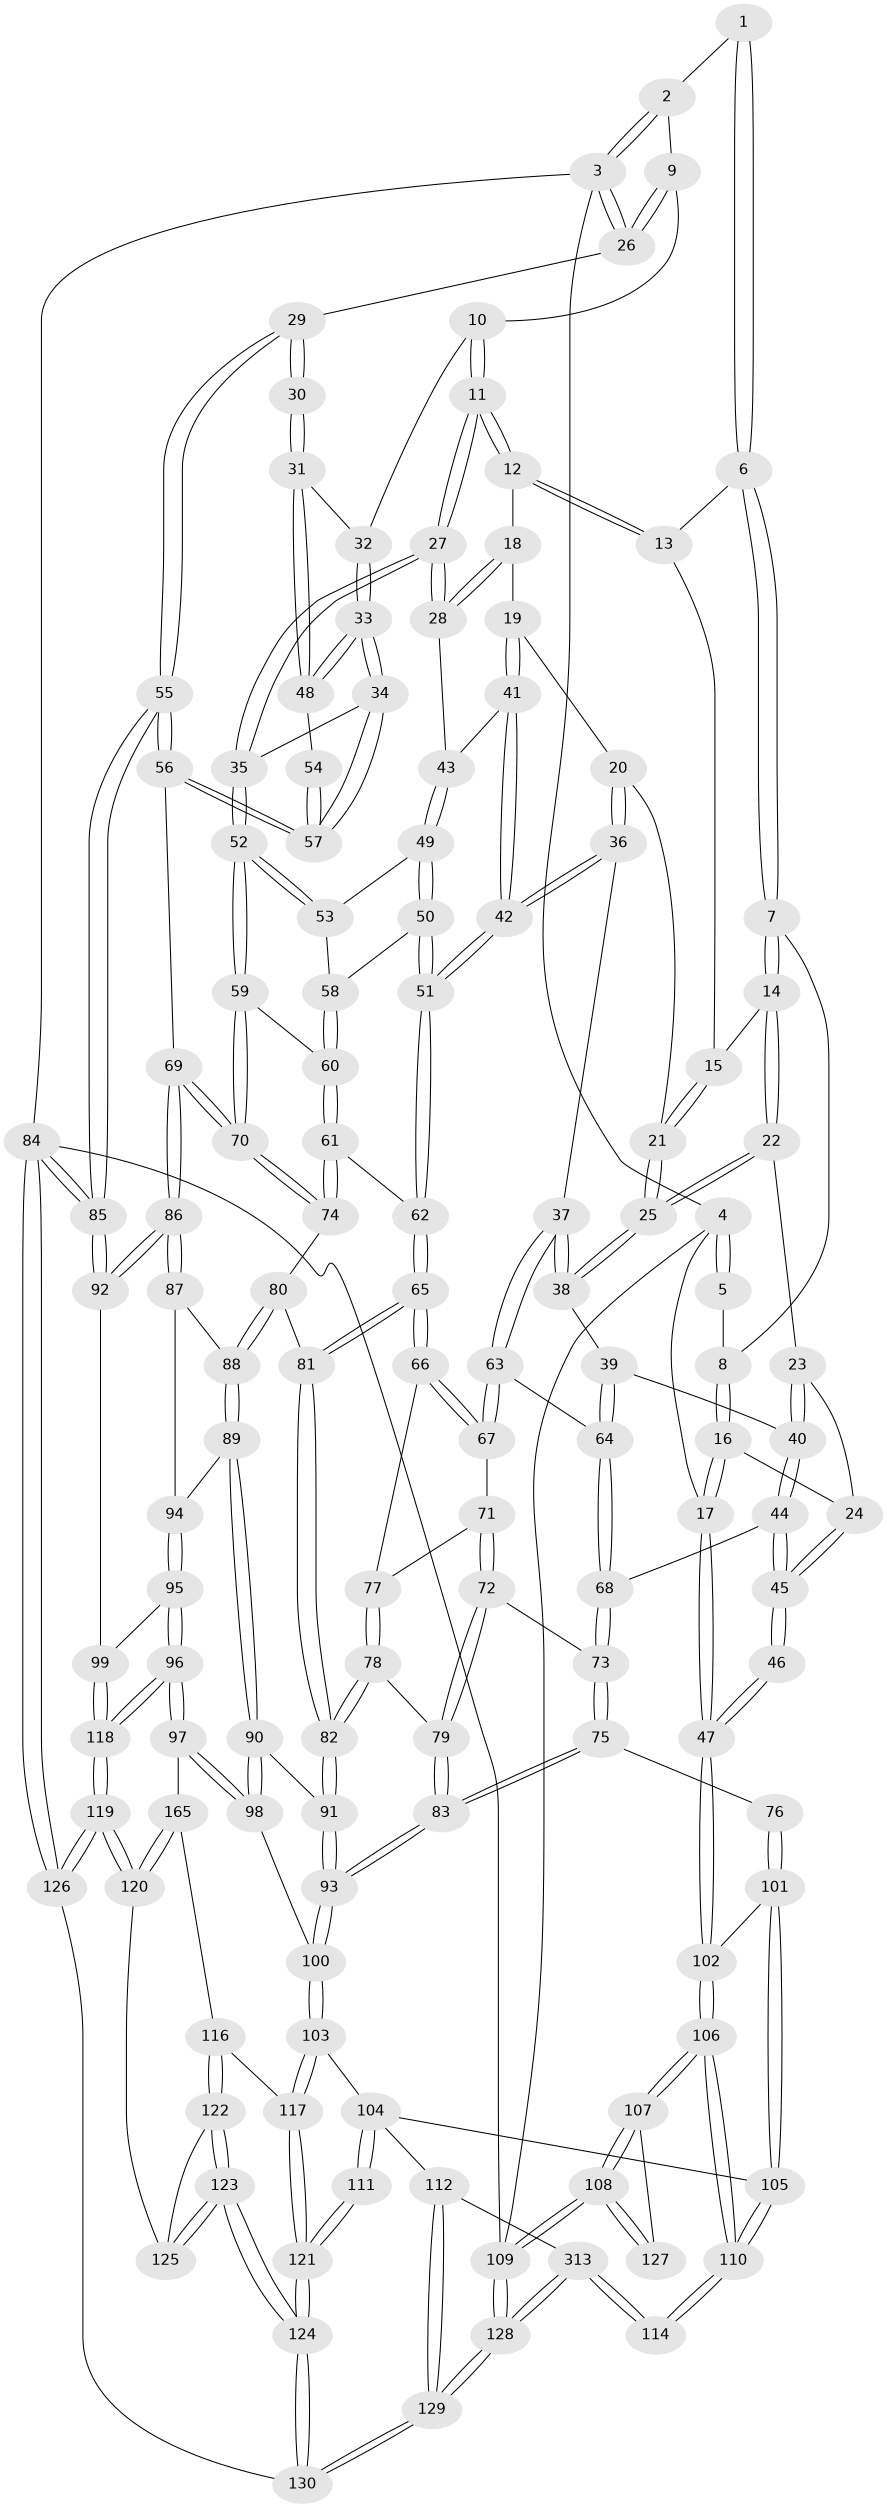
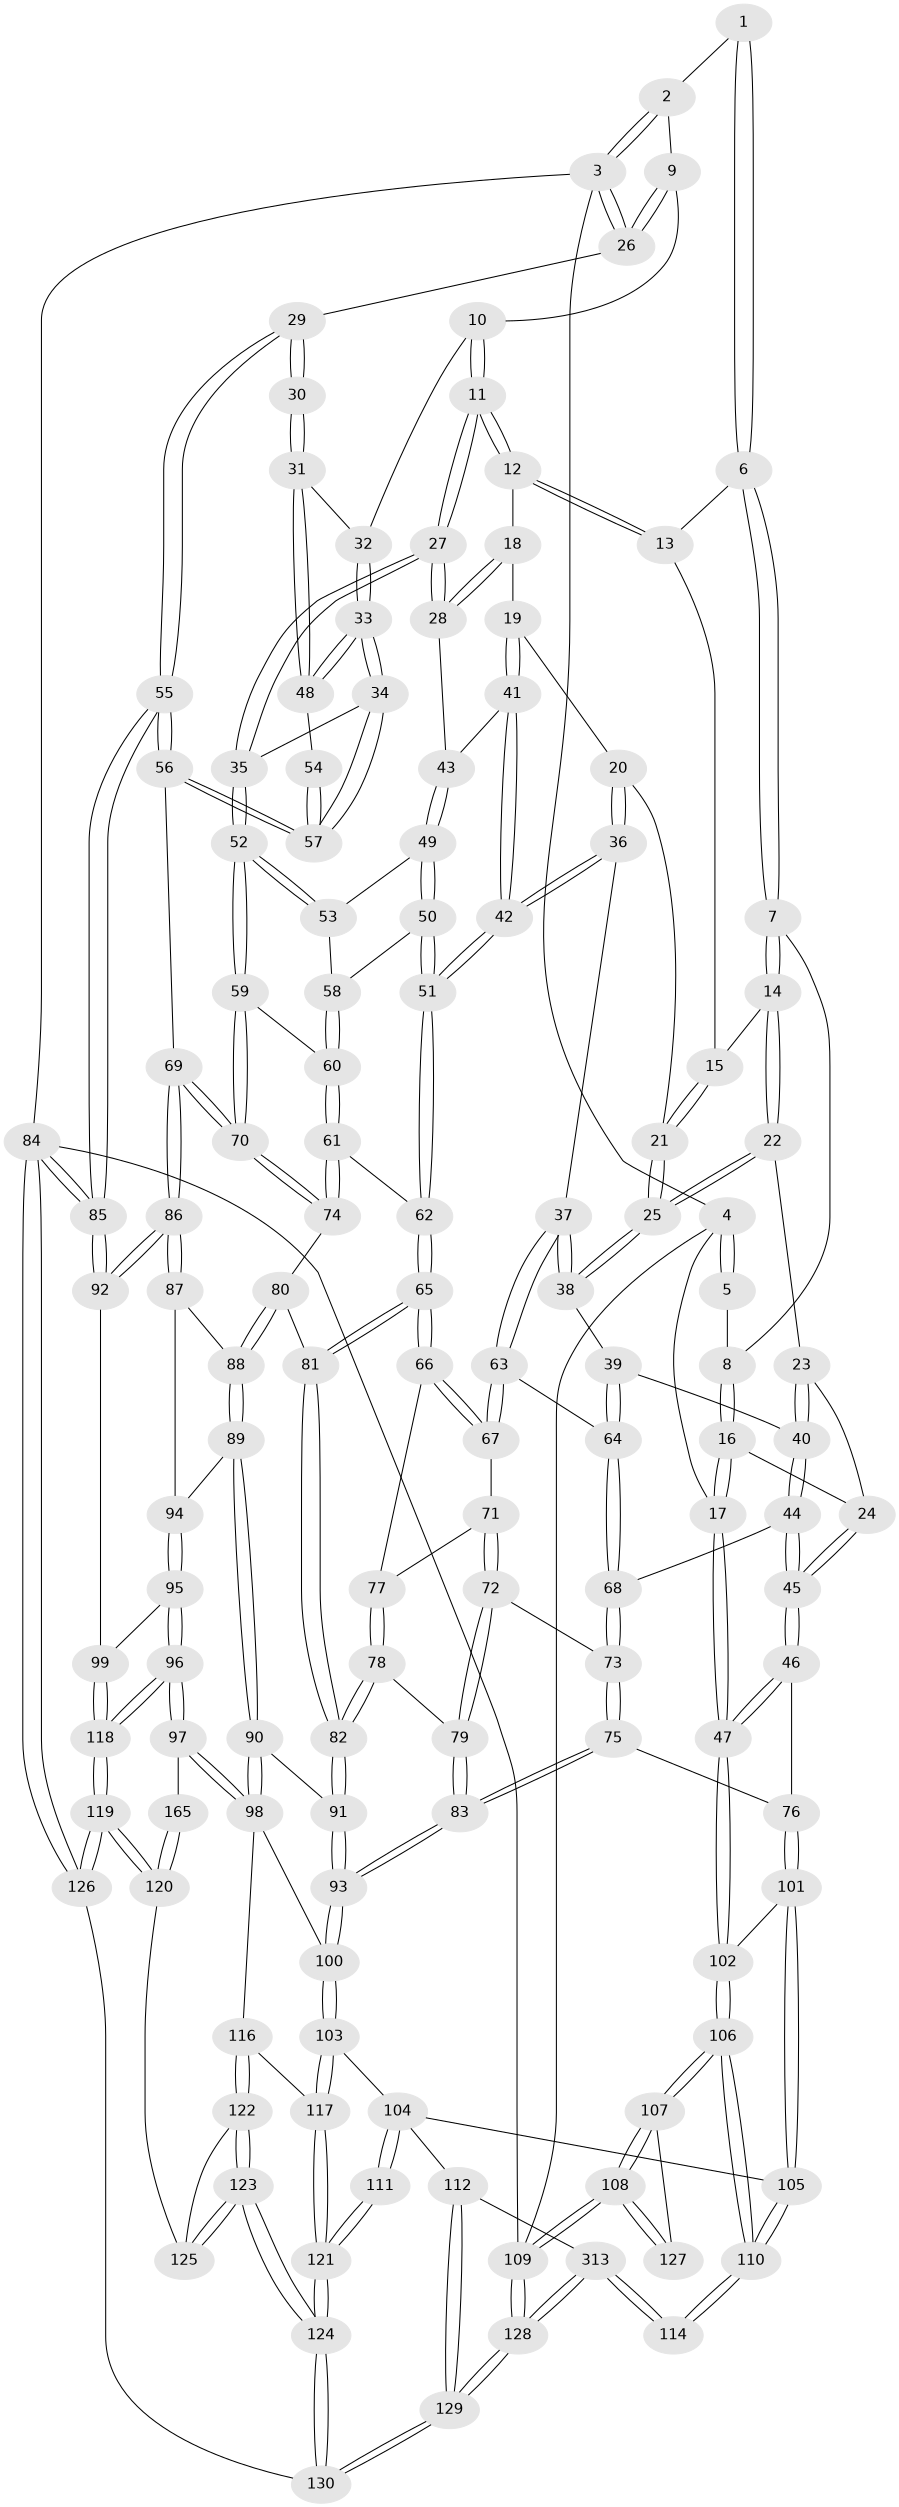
edge "46" -- "76": added
edge "165" -- "116": now "98" -- "116"
